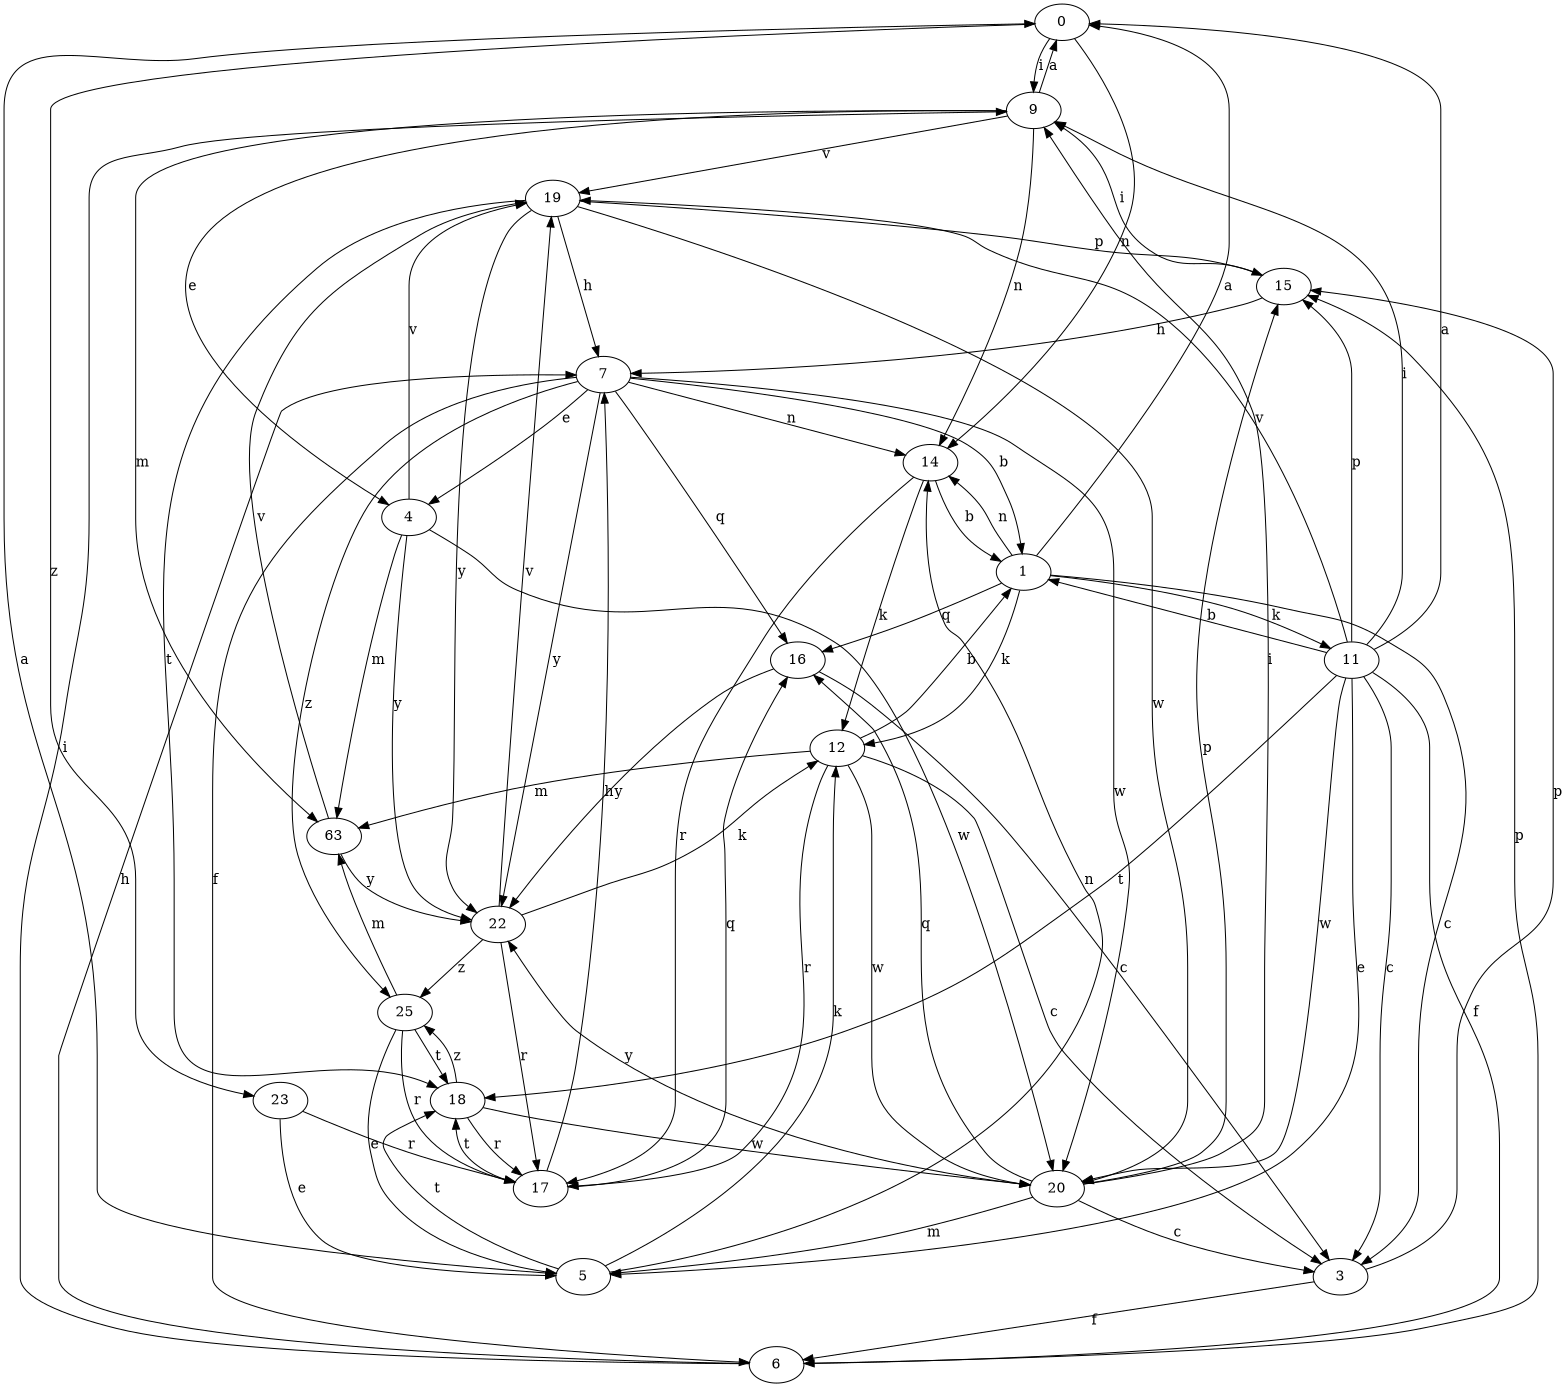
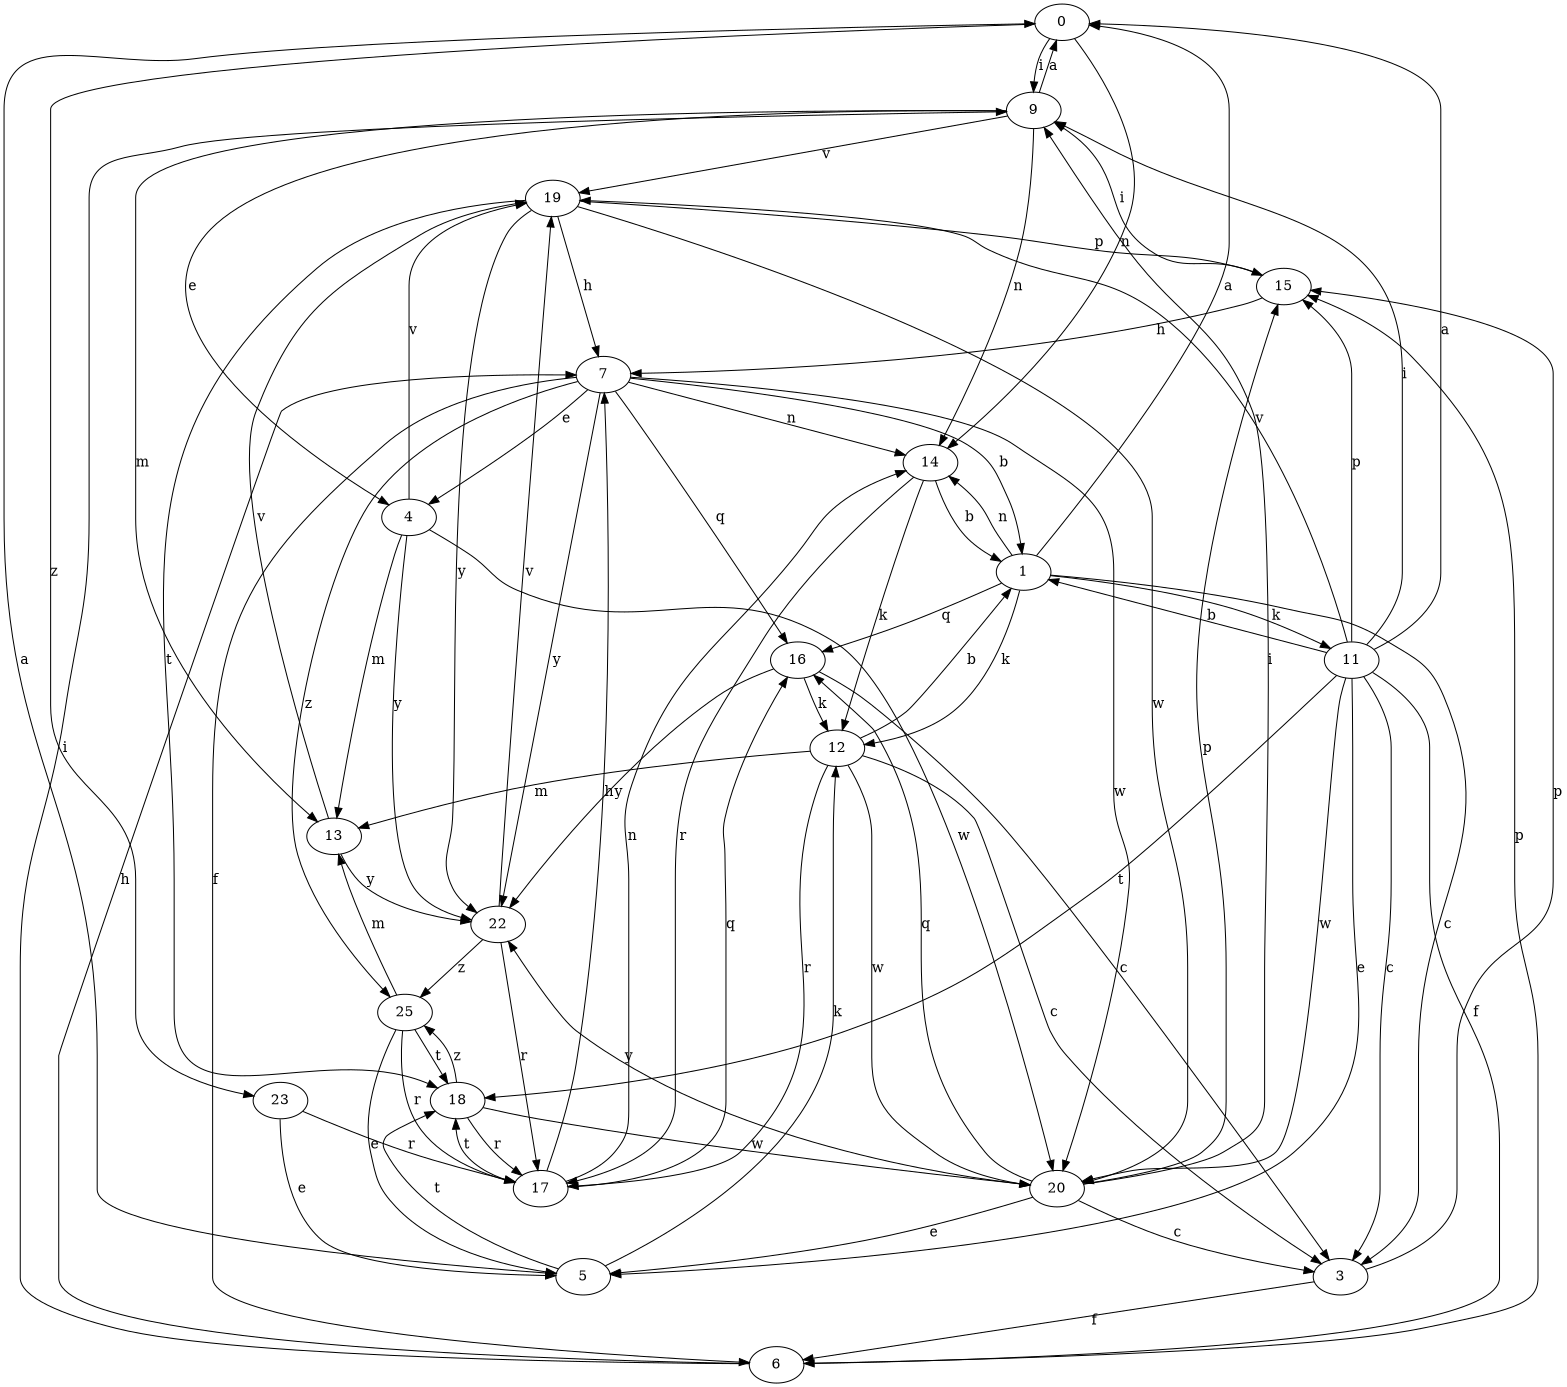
node "63": label "63" -> "13"
edge "22" -> "12": now "16" -> "12"
edge "5" -> "14": now "17" -> "14"
edge "20" -> "5": label "m" -> "e"
